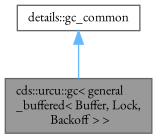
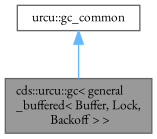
node "details::gc_common": label "details::gc_common" -> "urcu::gc_common"
